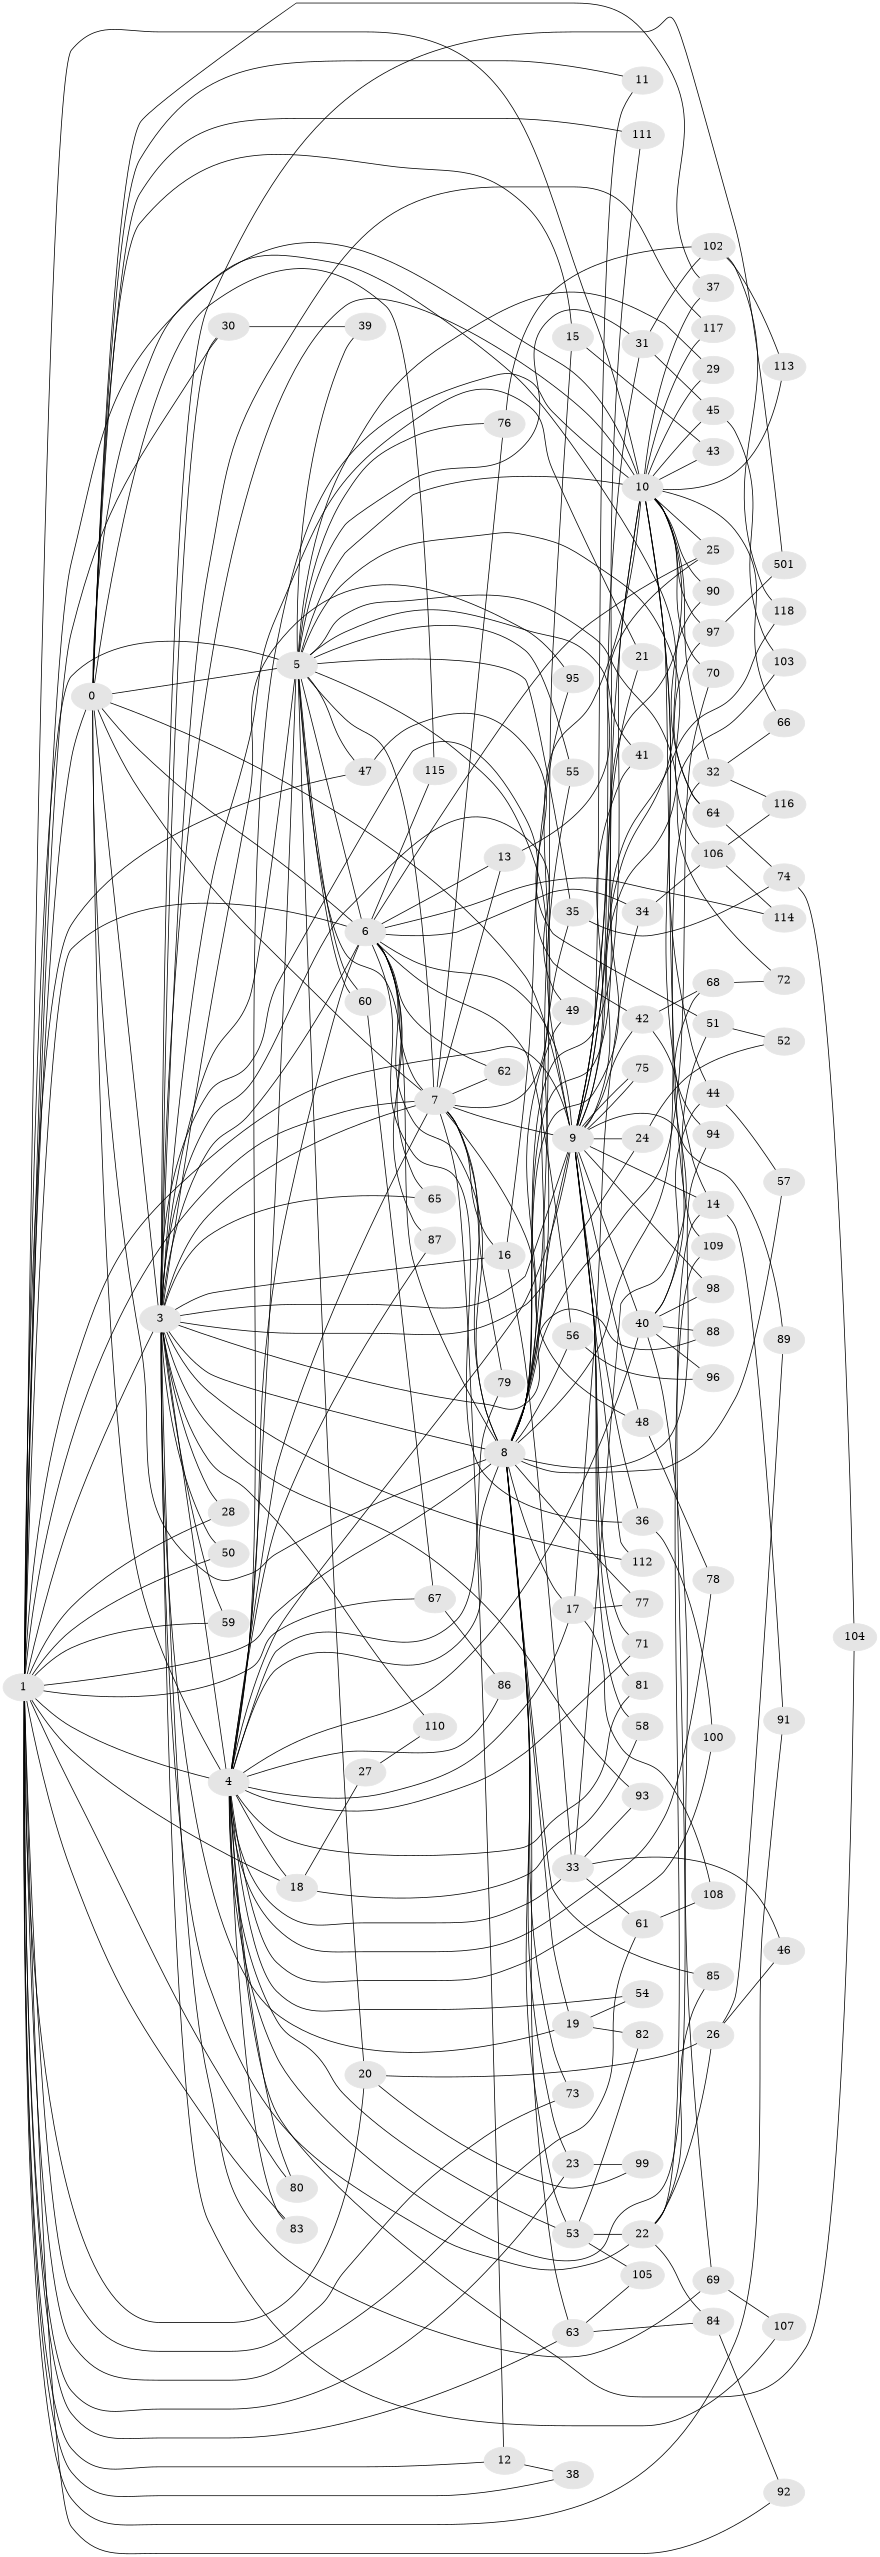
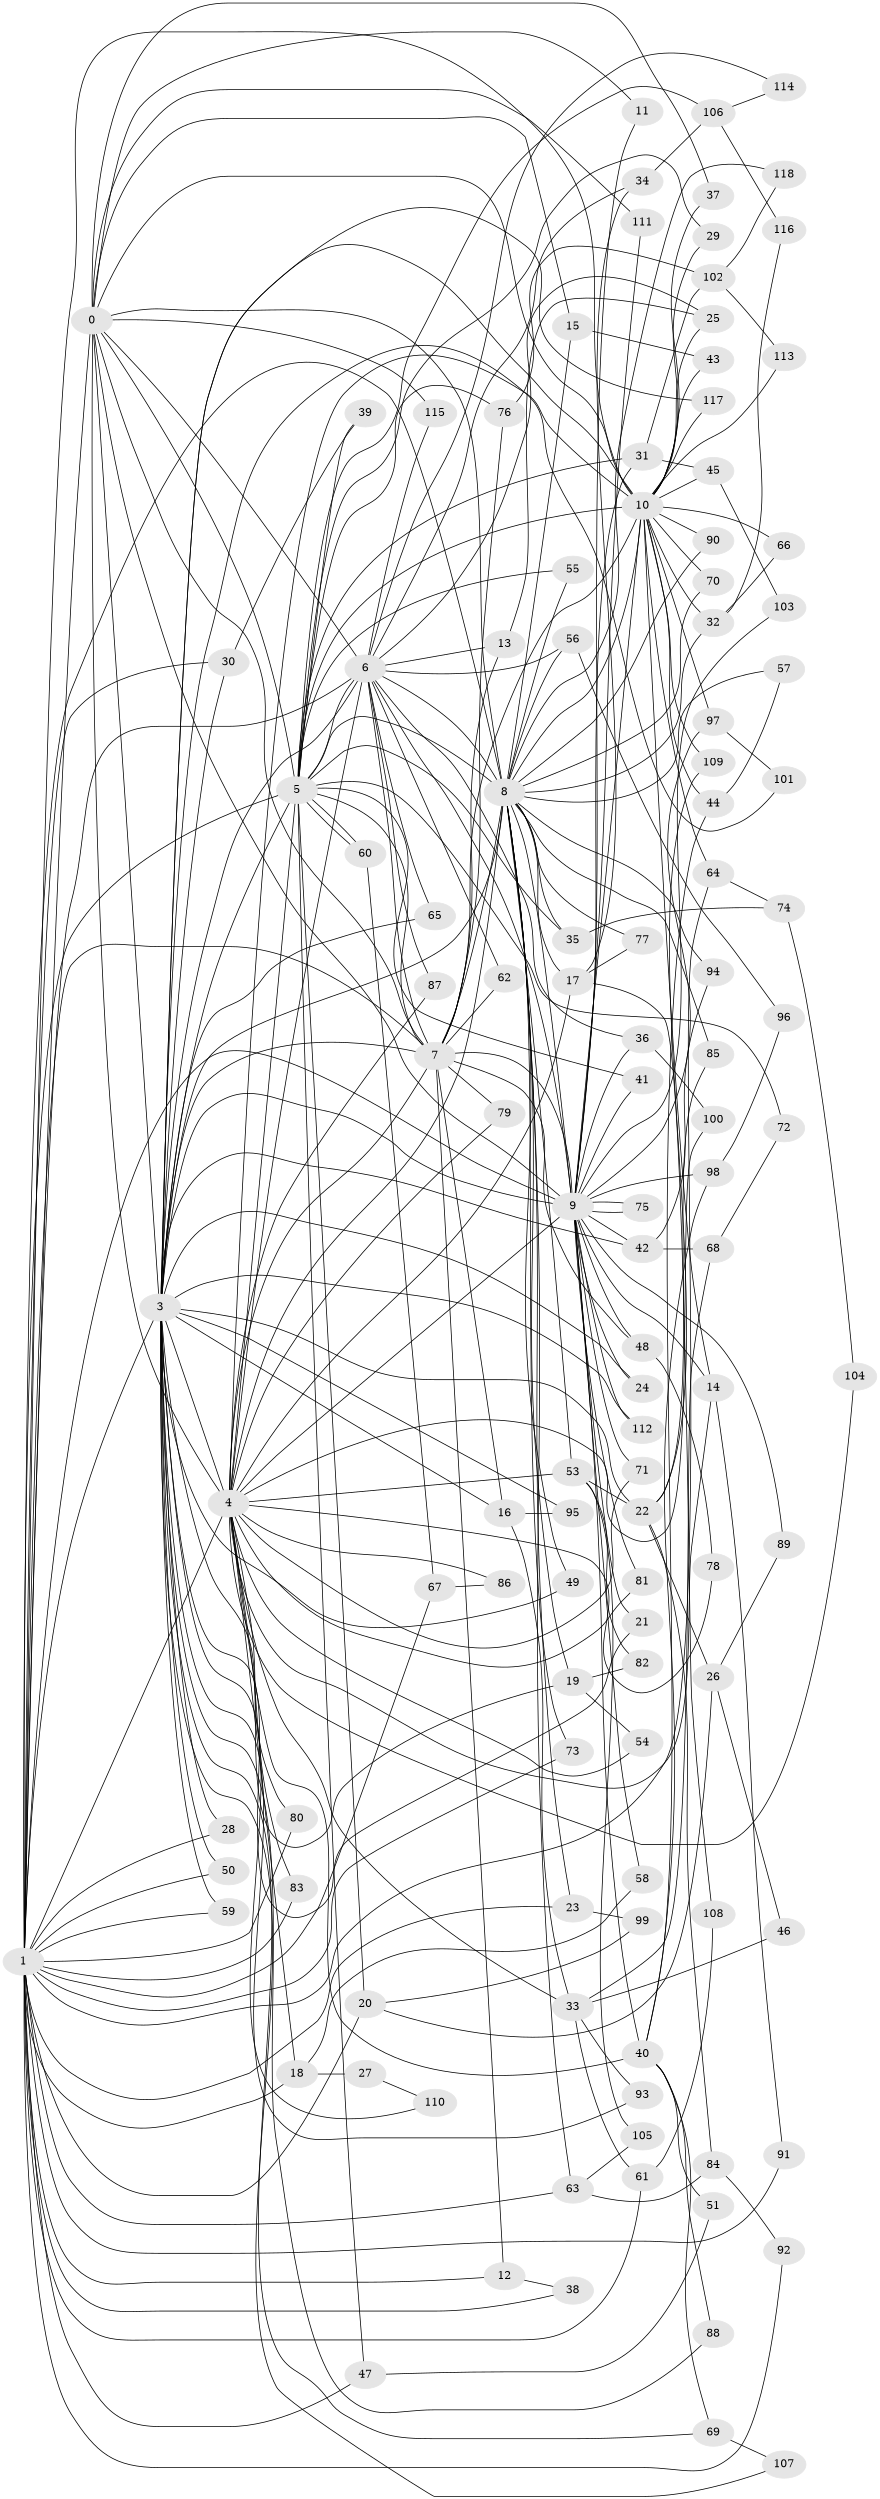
node "501": label "501" -> "101"
edge "5" -- "9": removed
node "52": removed
edge "40" -- "96": now "98" -- "96"
